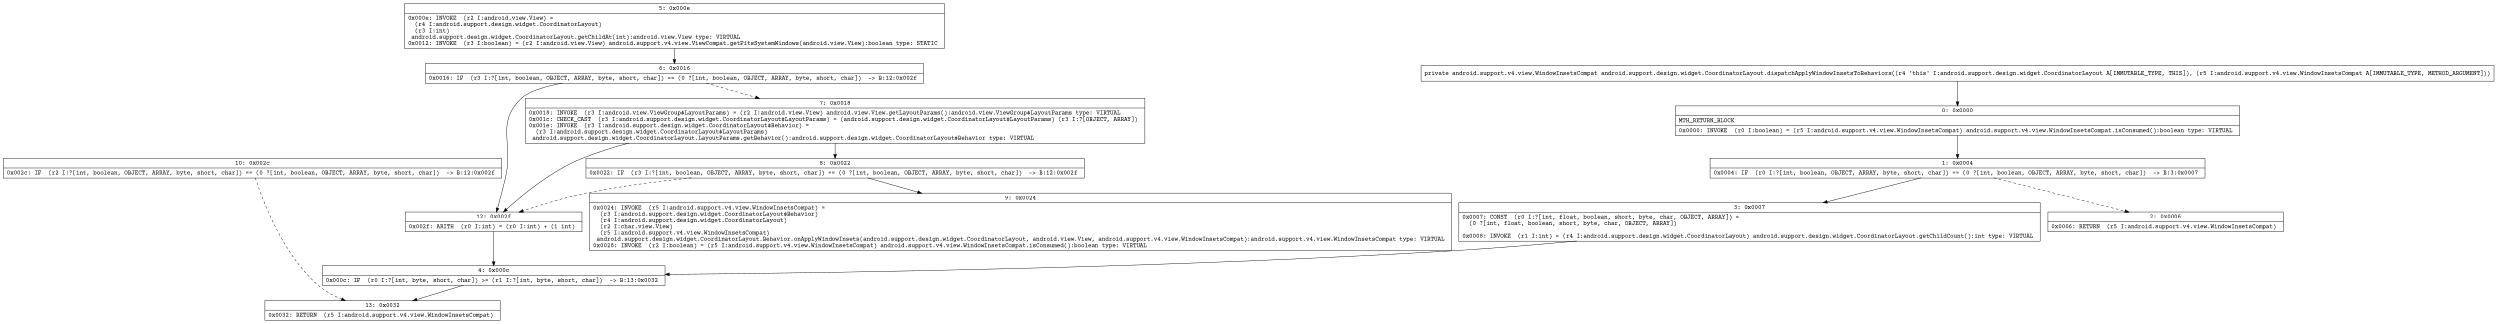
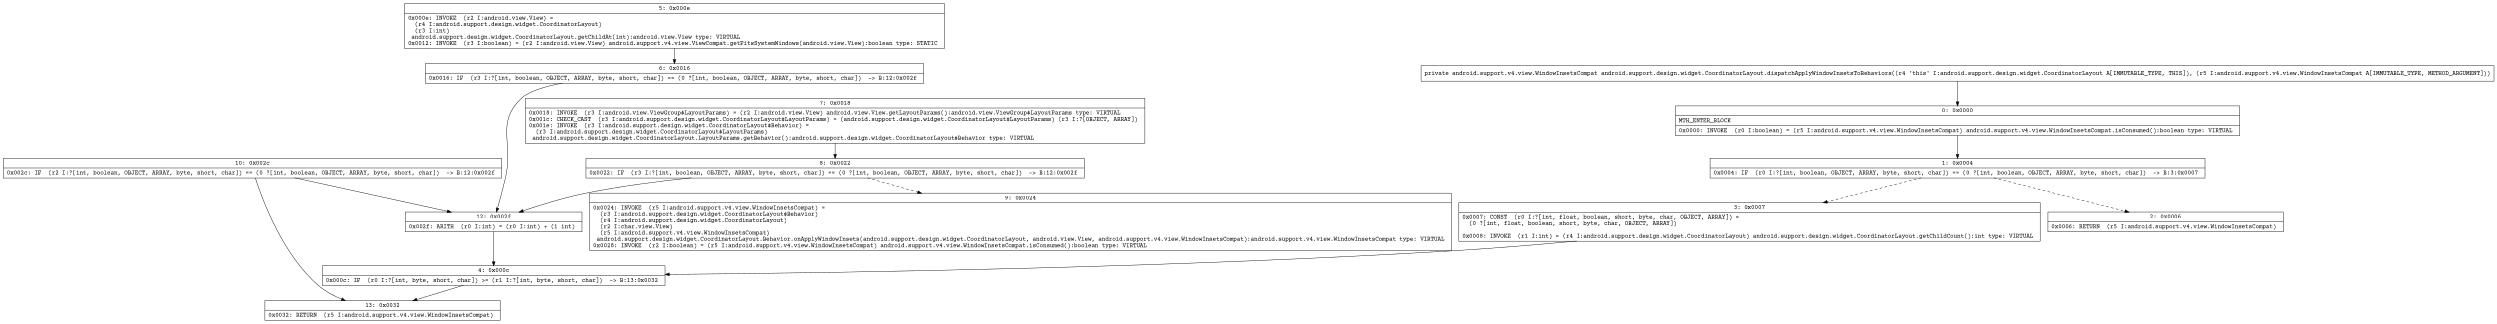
edge "6: 0x0016" -> "7: 0x0018": removed
node "0: 0x0000": text "MTH_RETURN_BLOCK" -> "MTH_ENTER_BLOCK"
edge "7: 0x0018" -> "12: 0x002f": now "10: 0x002c" -> "12: 0x002f"
edge "8: 0x0022" -> "9: 0x0024": style solid -> dashed
edge "8: 0x0022" -> "12: 0x002f": style dashed -> solid
edge "1: 0x0004" -> "3: 0x0007": style solid -> dashed
edge "10: 0x002c" -> "13: 0x0032": style dashed -> solid
